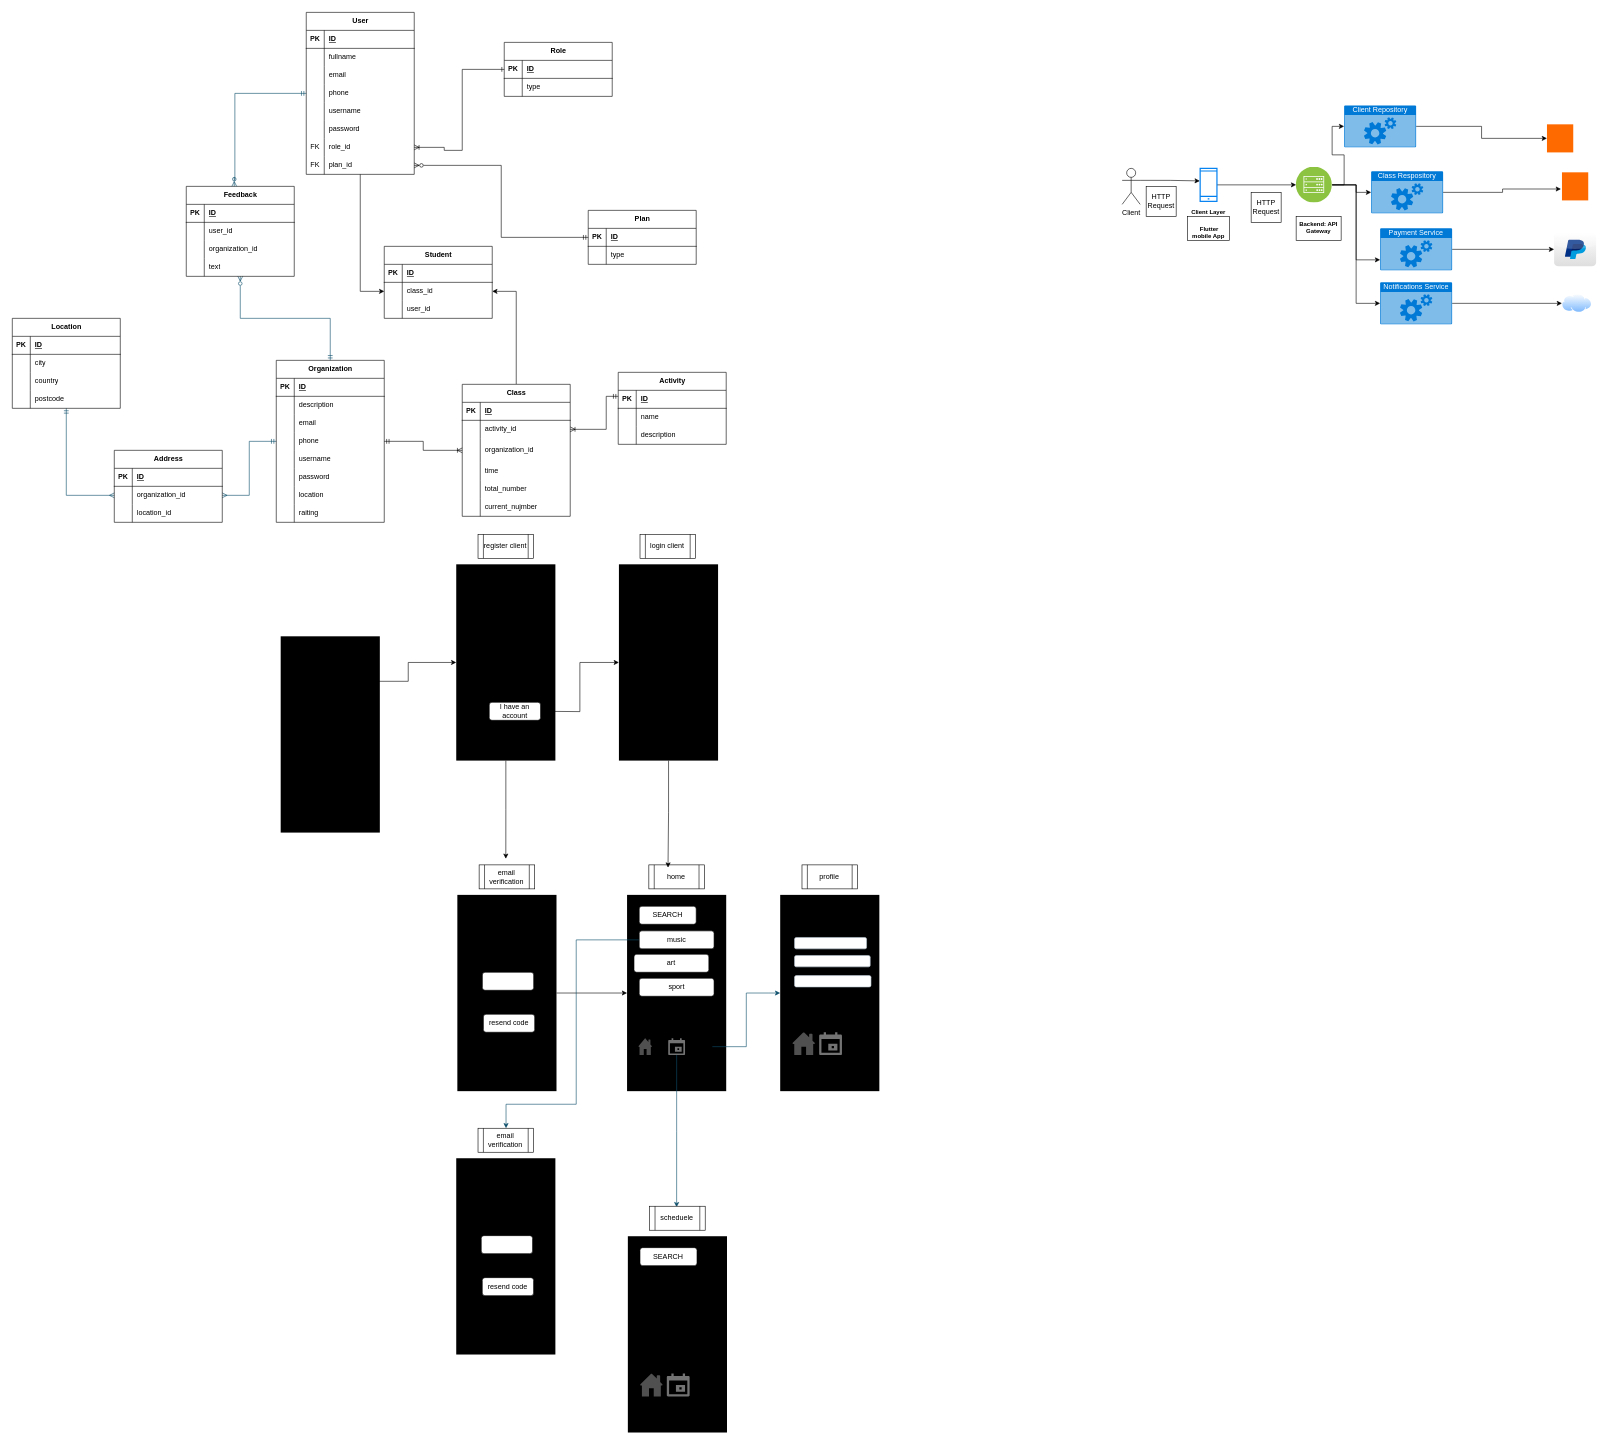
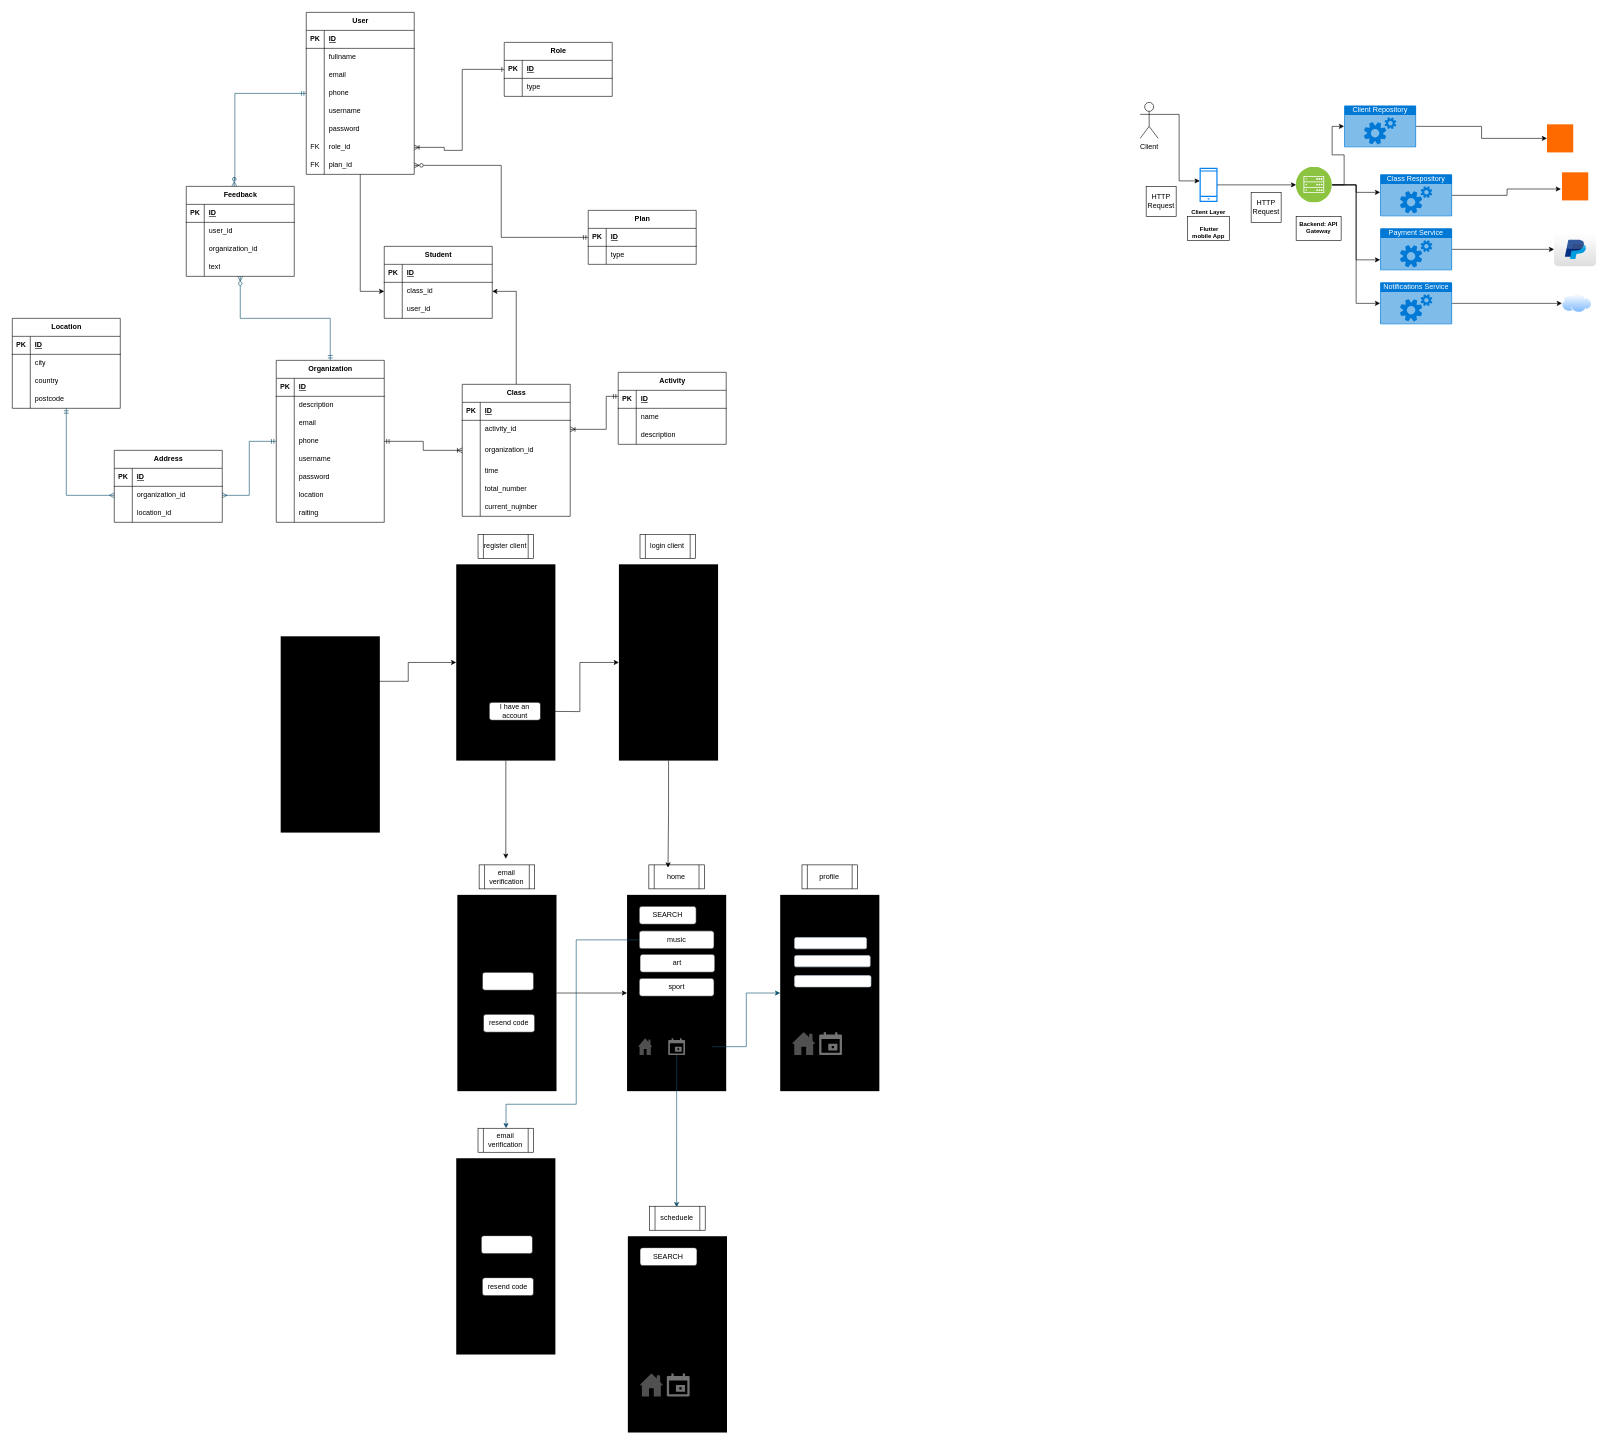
node "Client": moved (1131, 186) -> (1149, 120)
node "Class Respository": moved (1407, 192) -> (1416, 195)
node "art": moved (672, 963) -> (678, 963)
